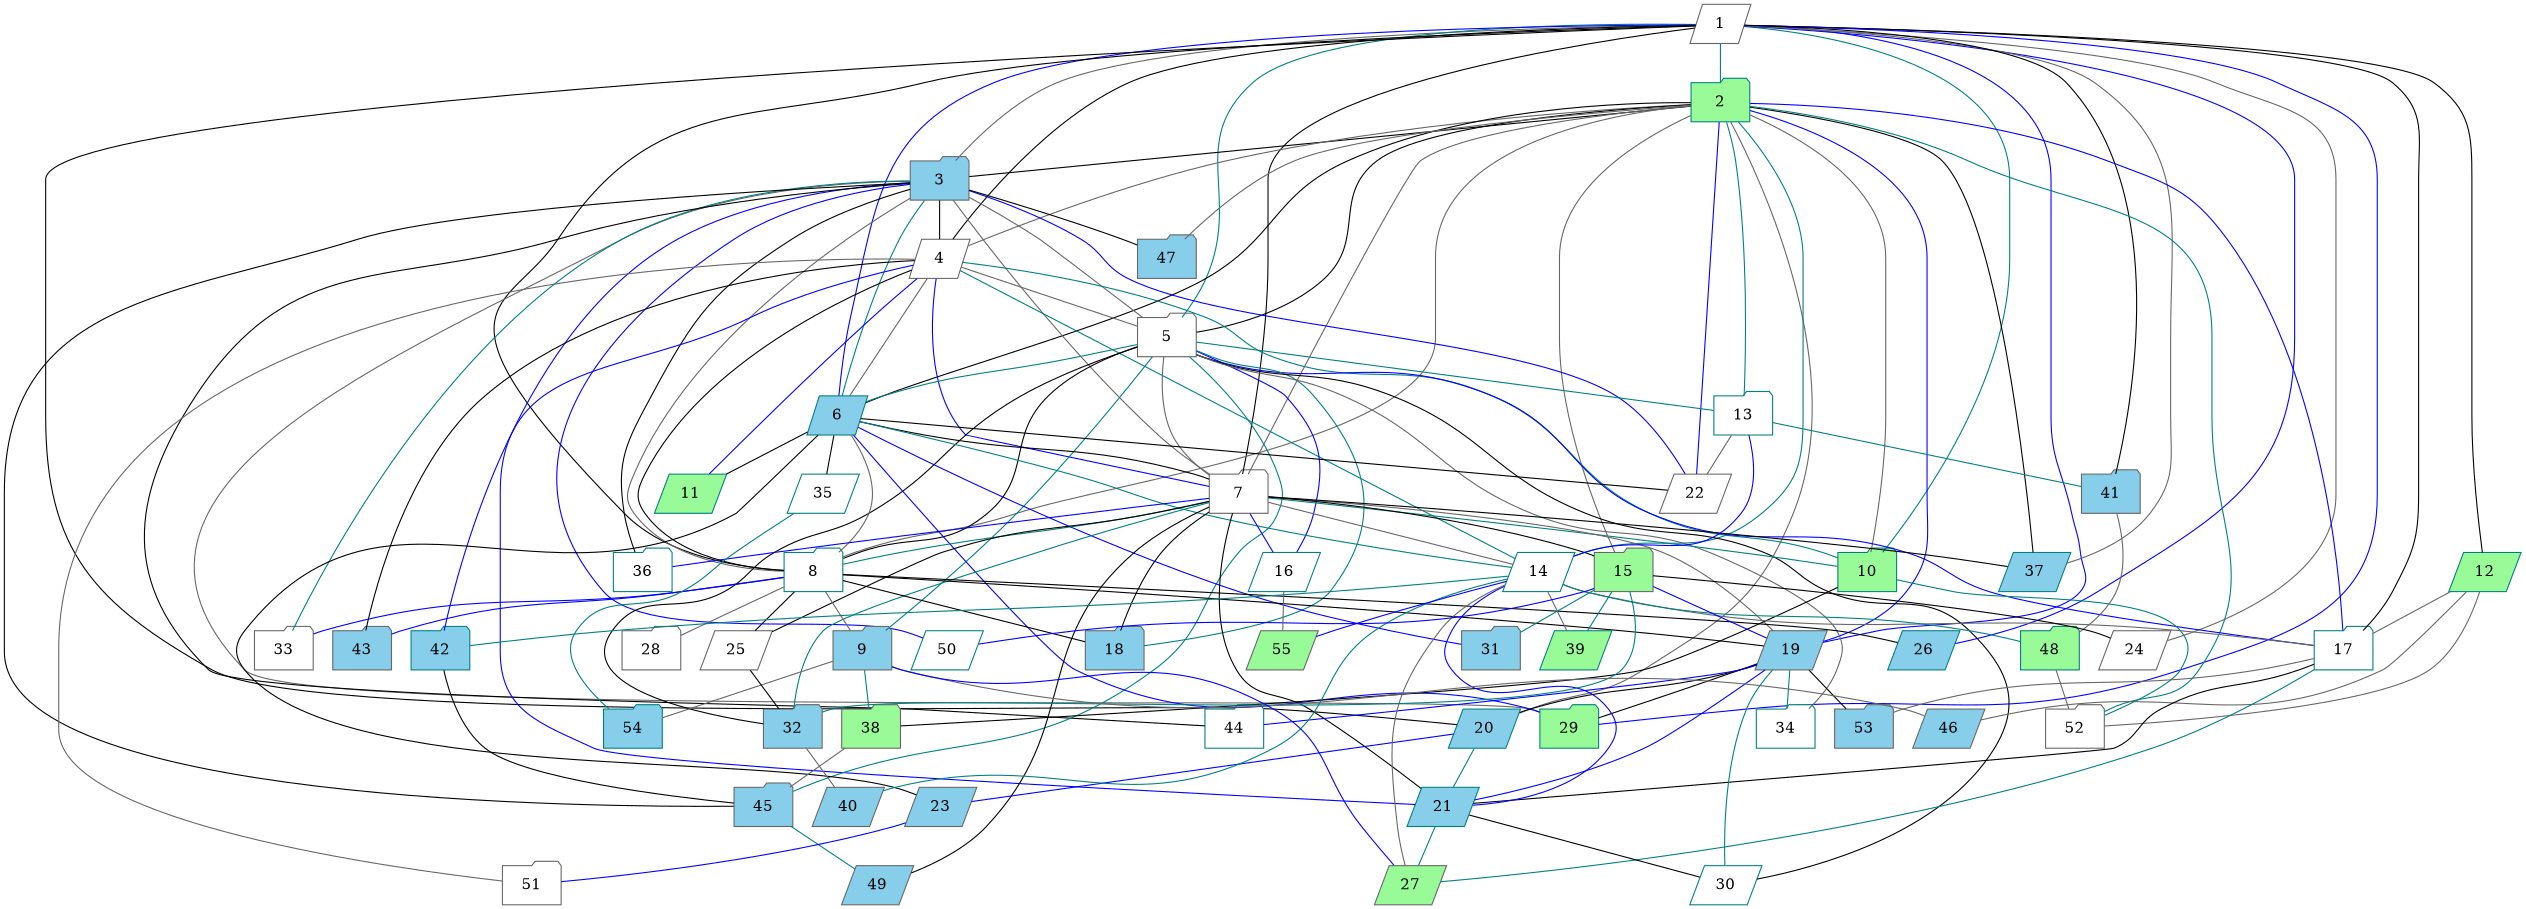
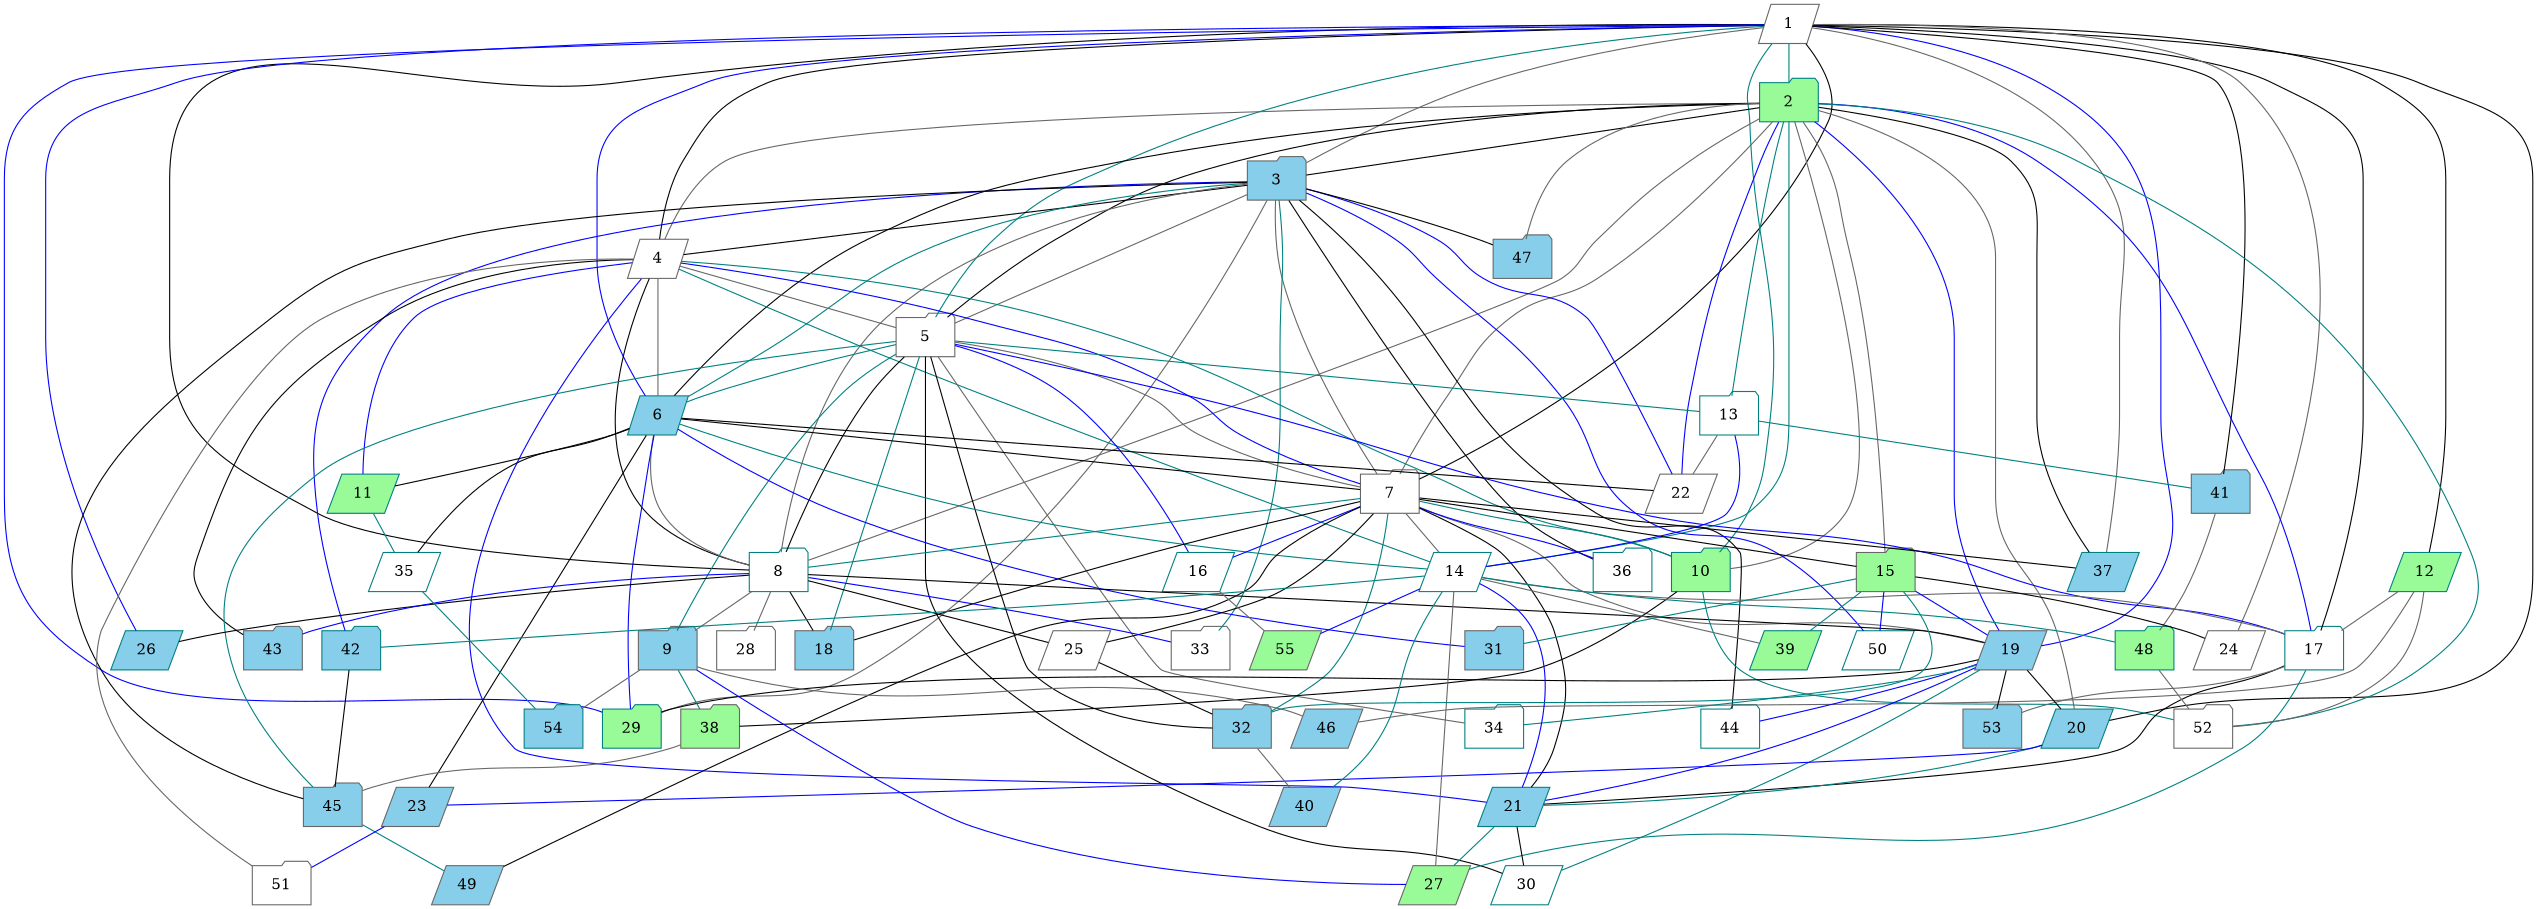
edge "11" -- "35": added
